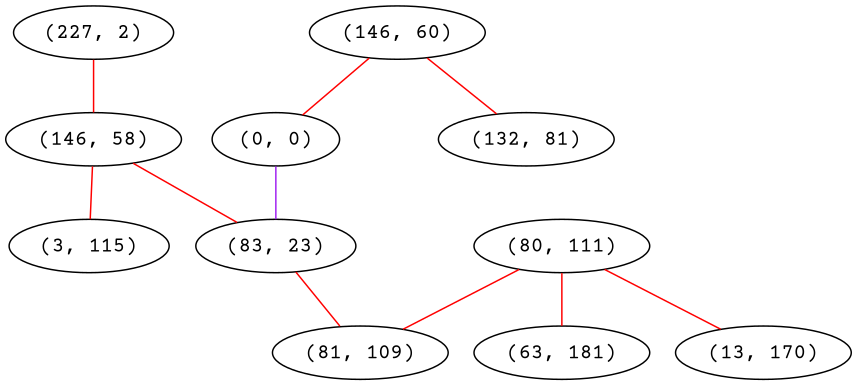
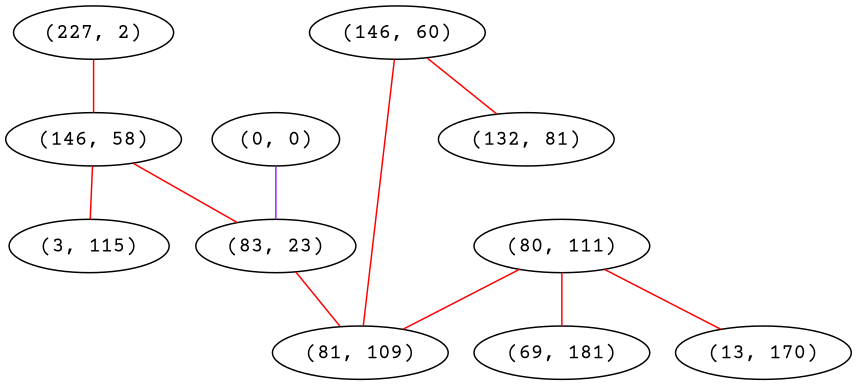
edge "(146, 60)" -- "(0, 0)": now "(146, 60)" -- "(81, 109)"
node "(63, 181)": label "(63, 181)" -> "(69, 181)"
